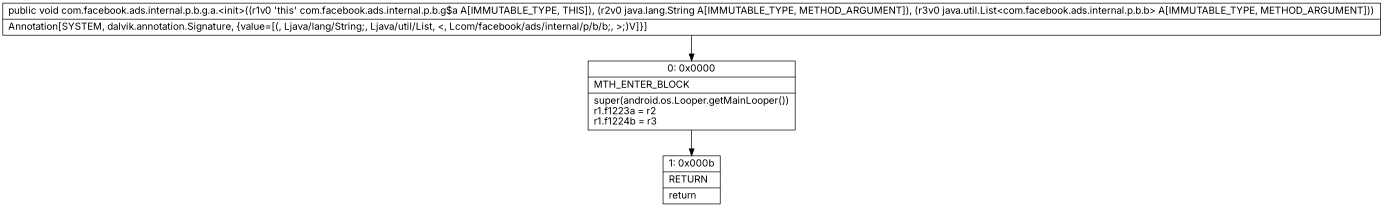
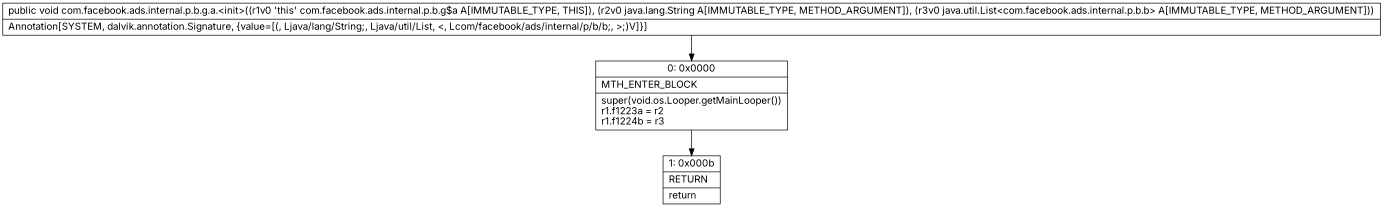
node "0: 0x0000": text "super(android.os.Looper.getMainLooper())" -> "super(void.os.Looper.getMainLooper())"
